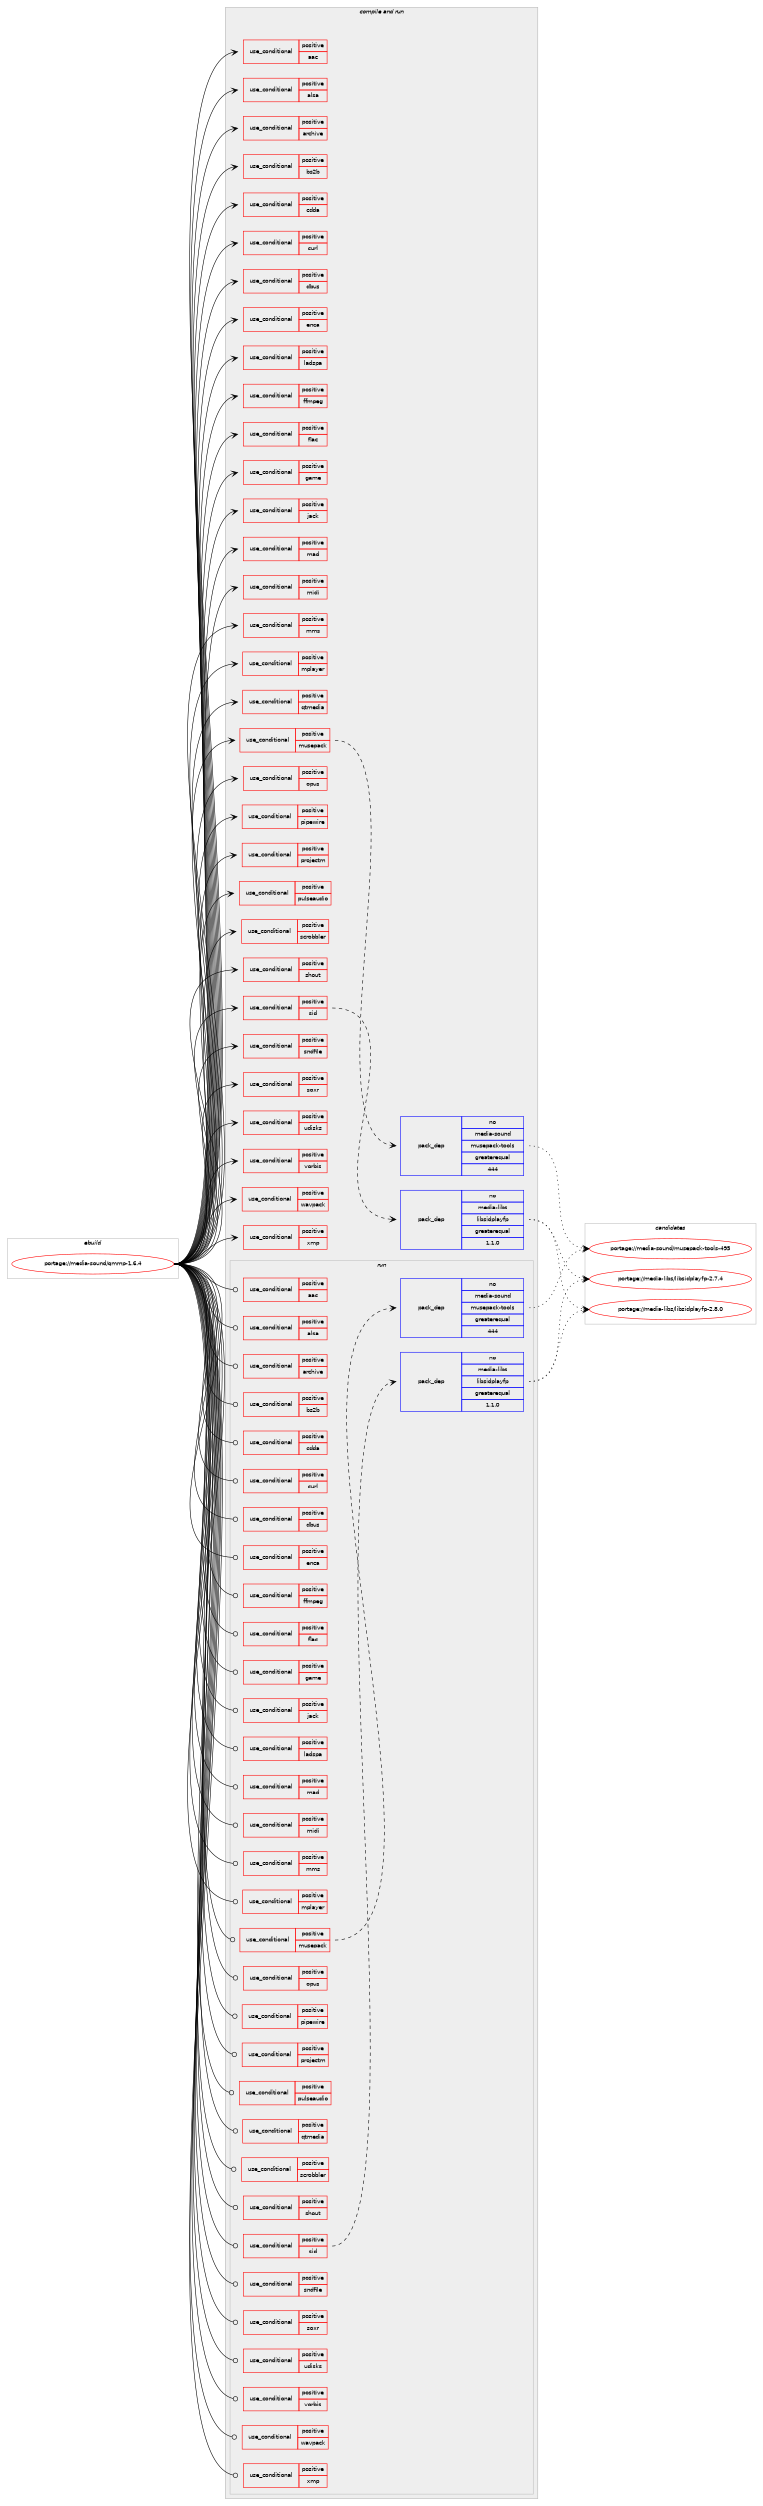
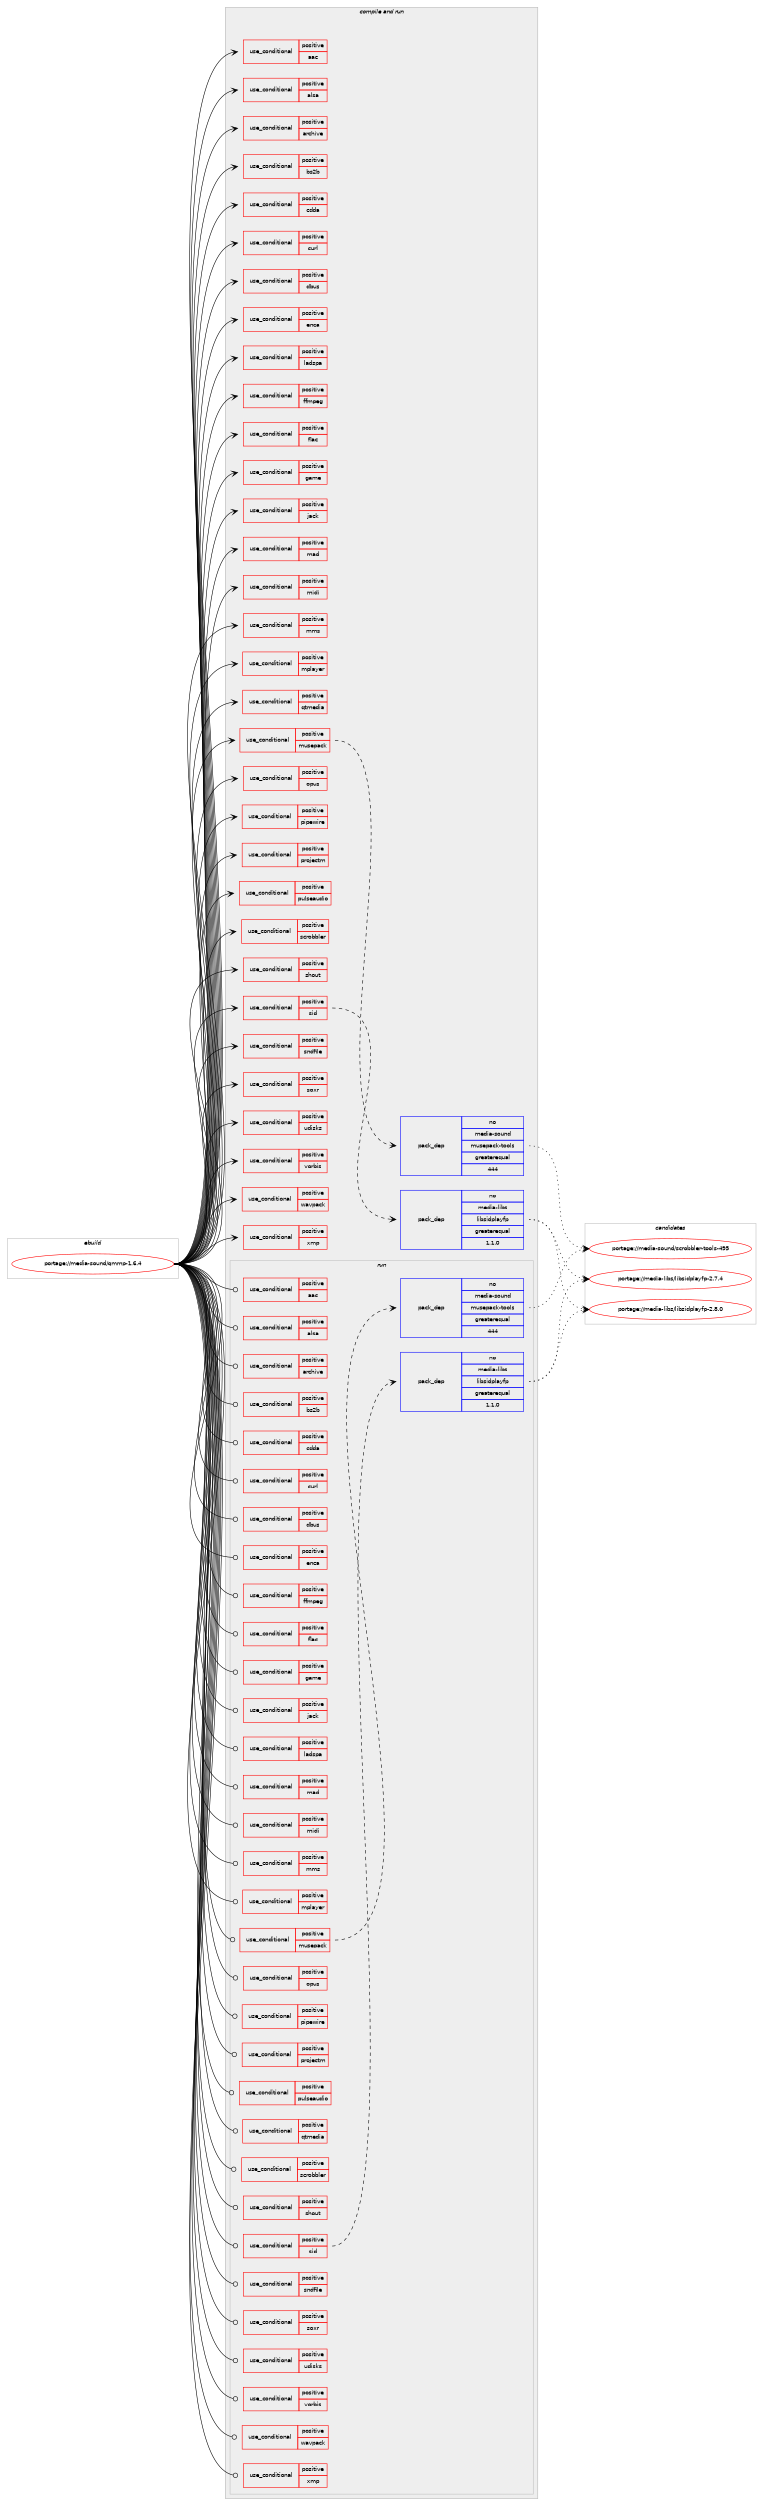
node "portage://media-sound/musepack-tools-495": label "portage://media-sound/musepack-tools-495" -> "portage://media-sound/scrobbler-tools-495"
